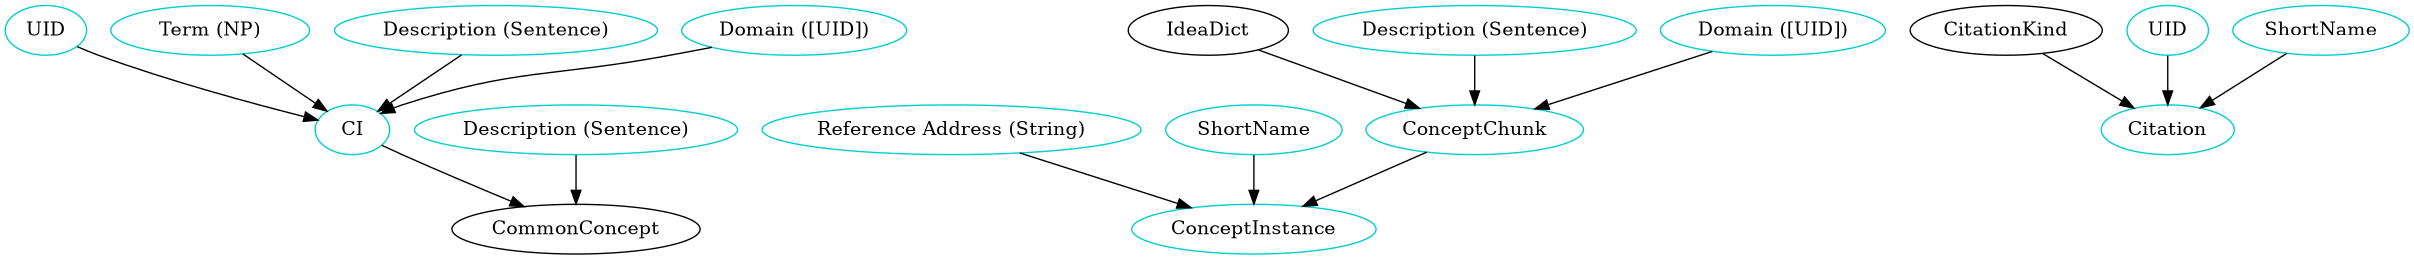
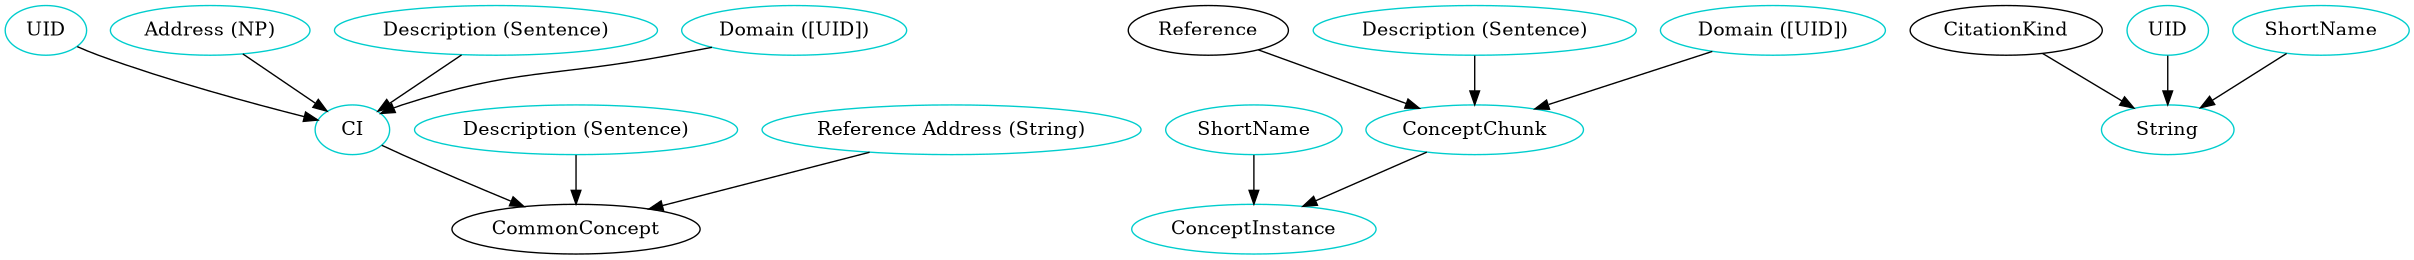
node "Term (NP)": label "Term (NP)" -> "Address (NP)"
node "IdeaDict": label "IdeaDict" -> "Reference"
node "Citation": label "Citation" -> "String"
edge "Reference Address (String)" -> "ConceptInstance": now "Reference Address (String)" -> "CommonConcept"
